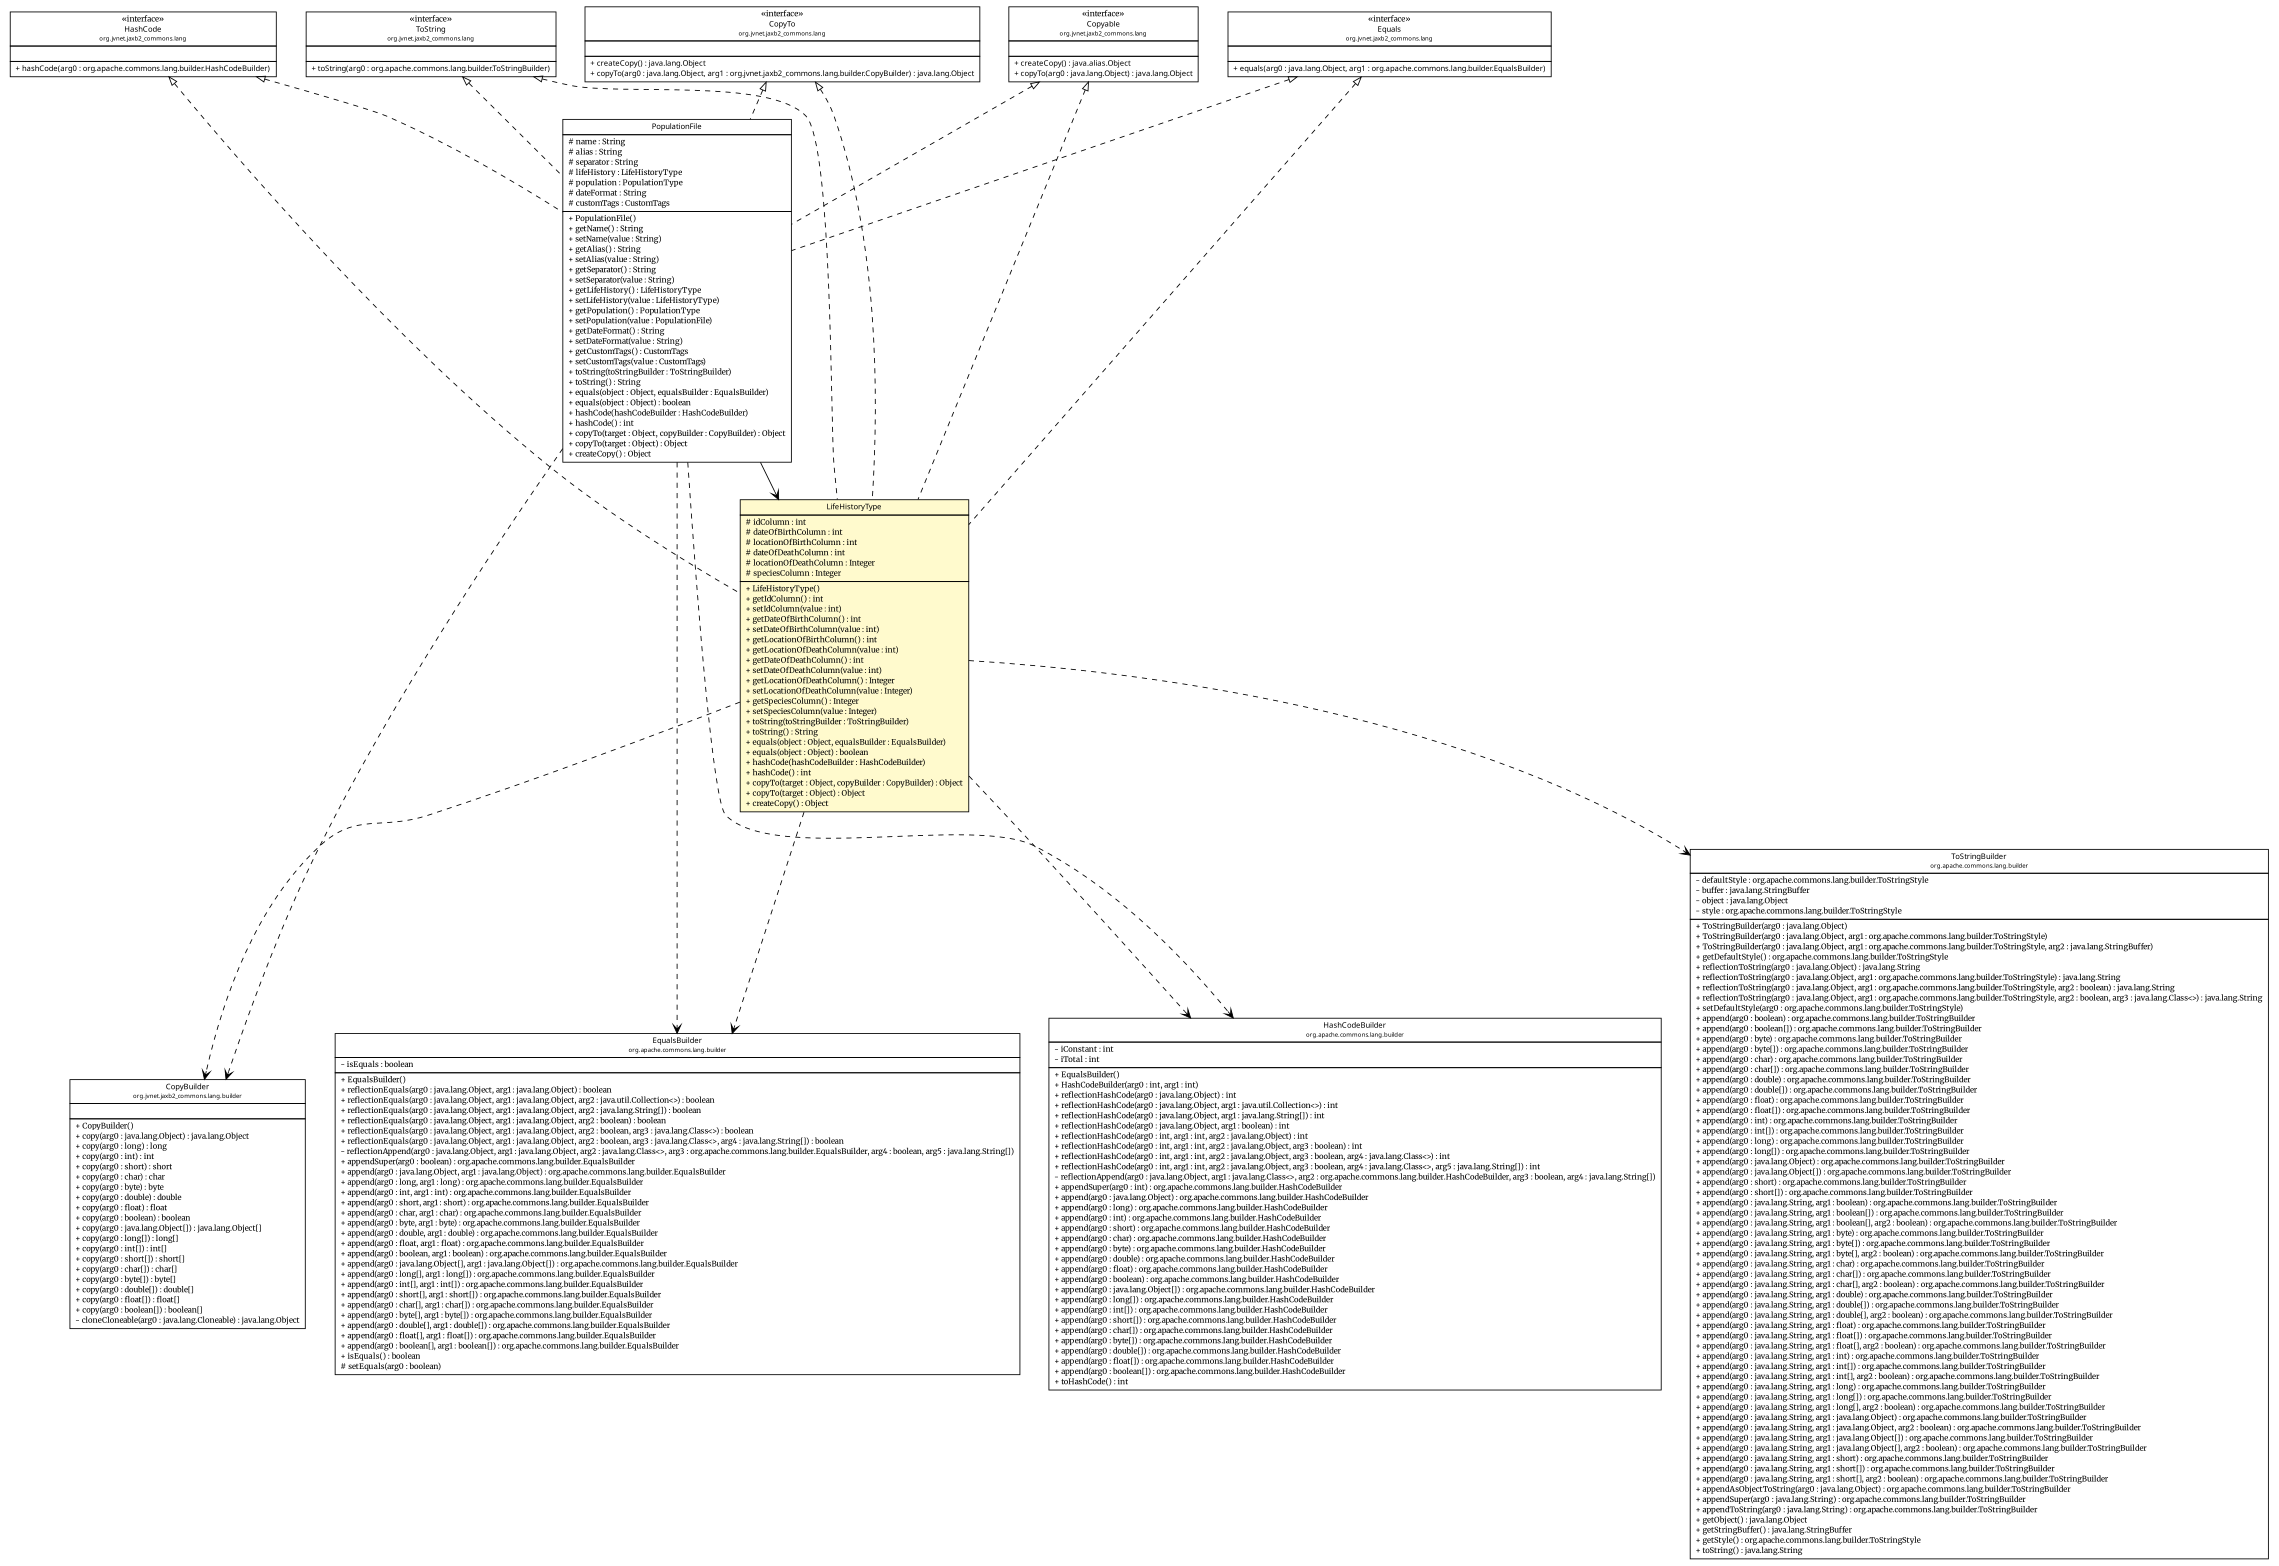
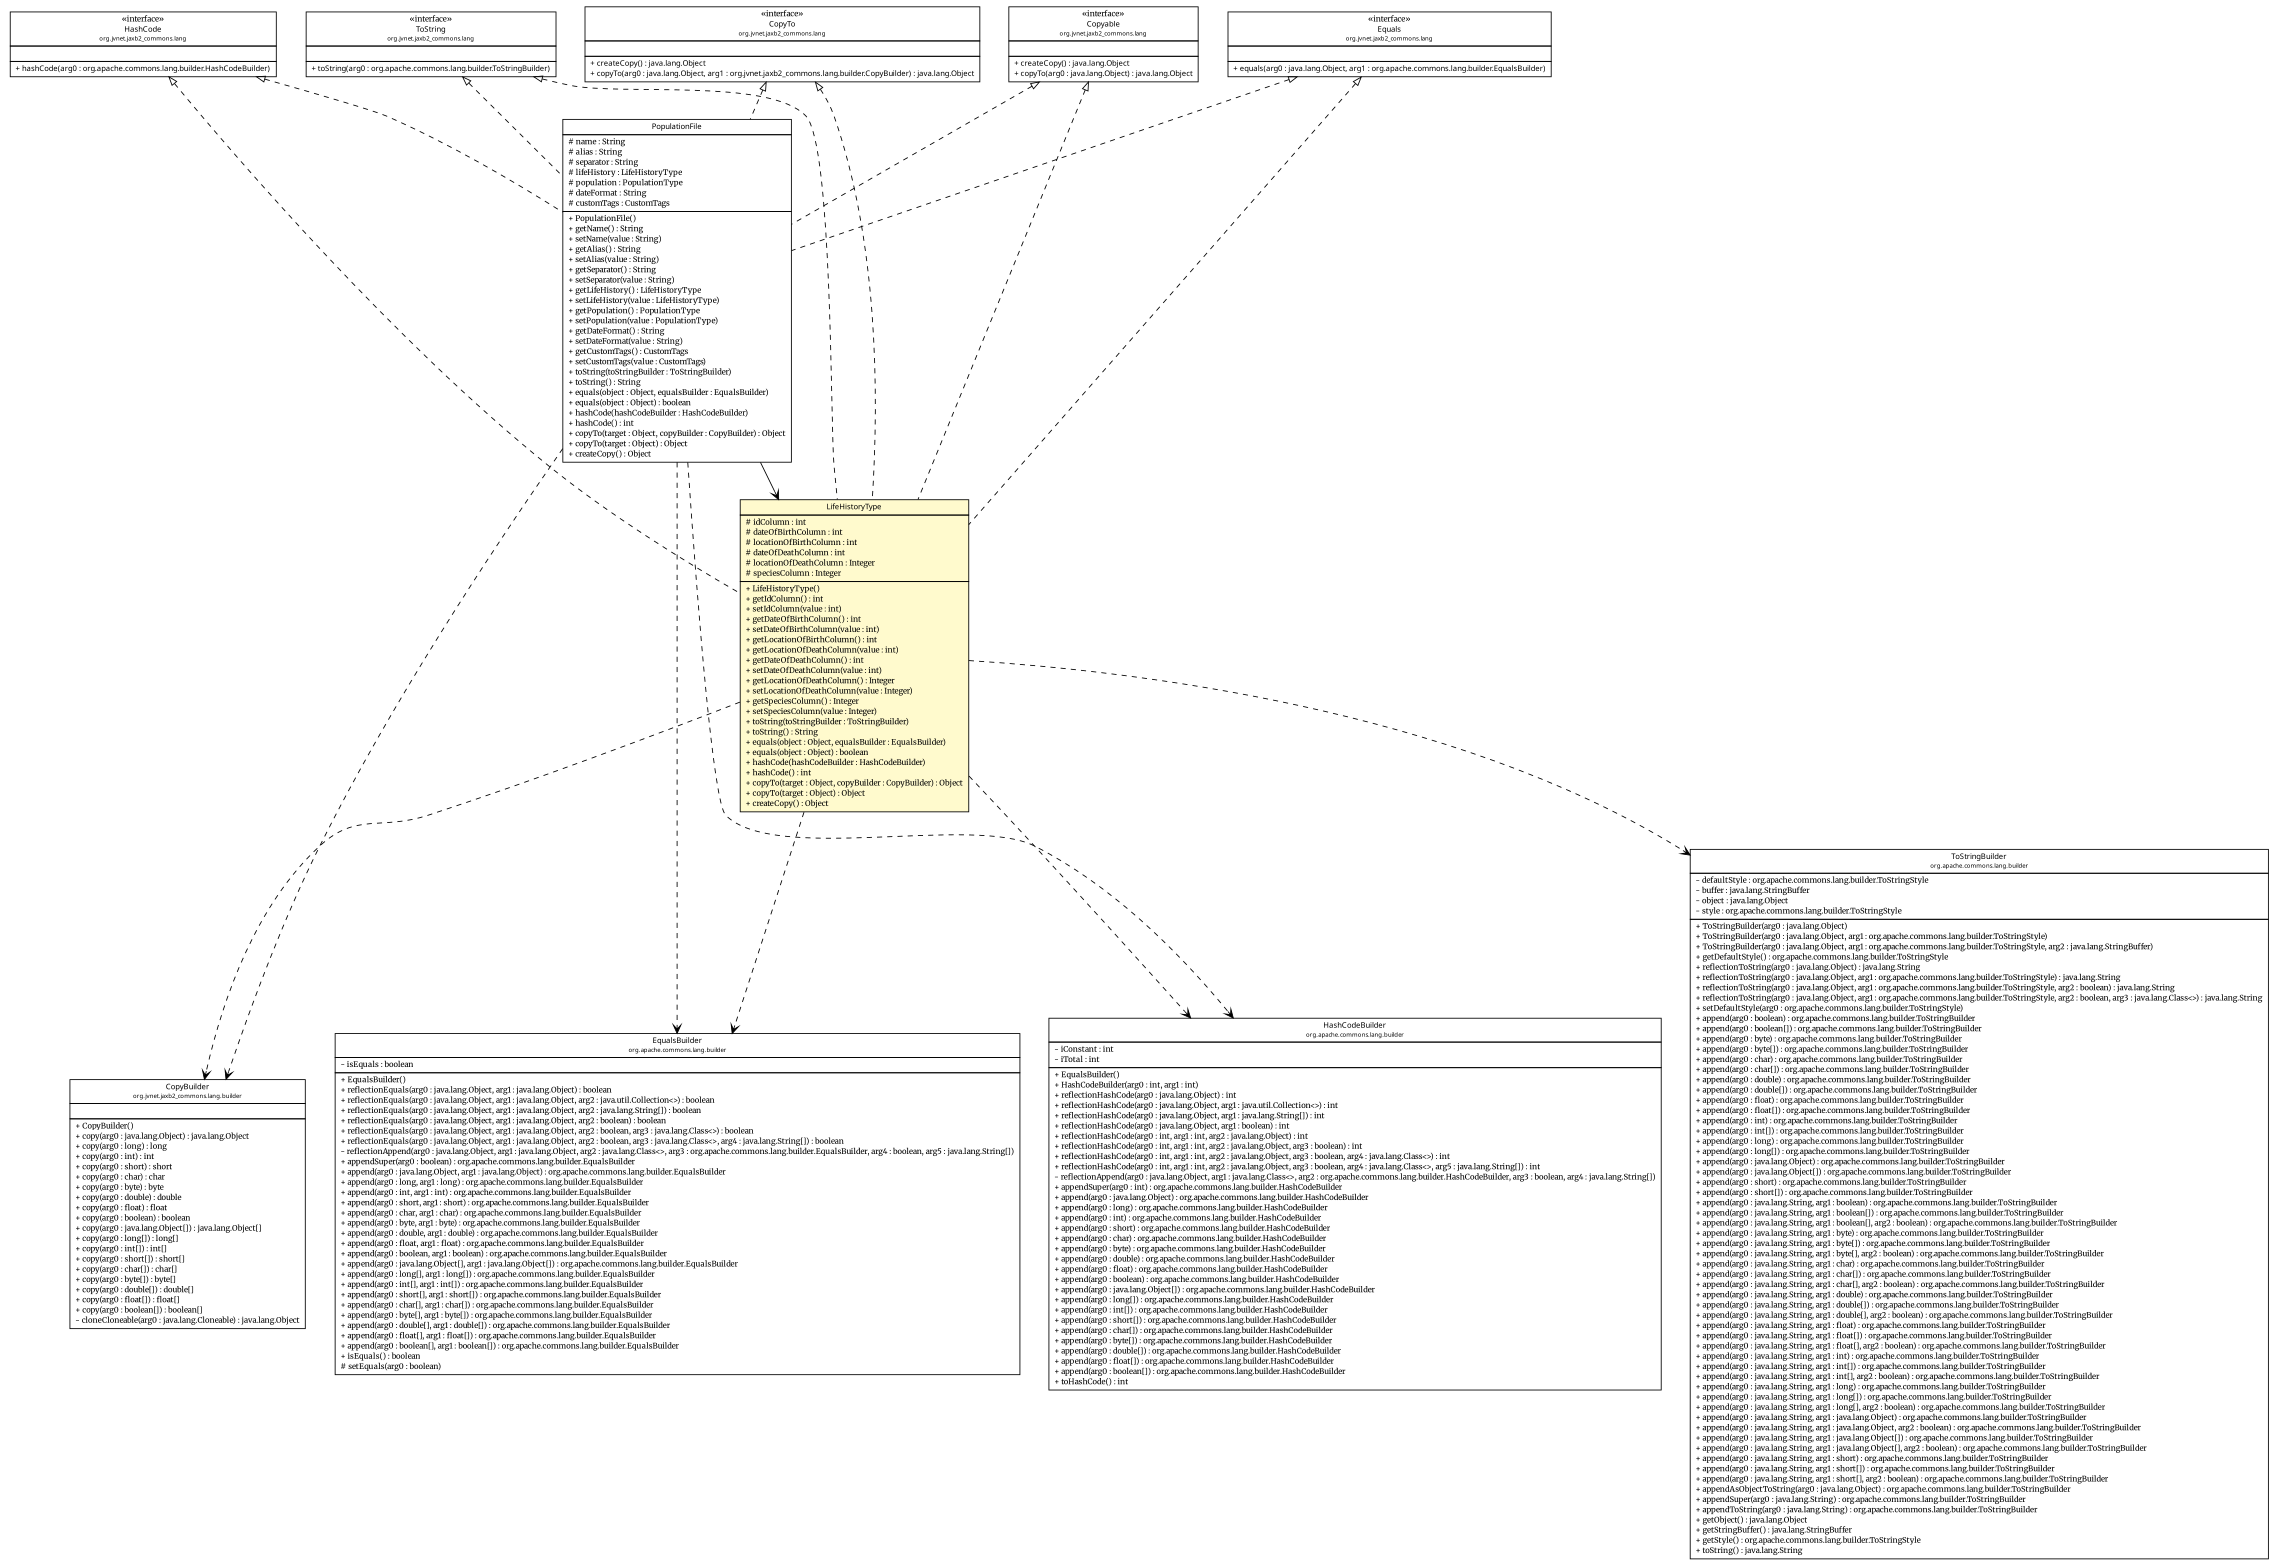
node "Copyable": text "+ createCopy() : java.alias.Object" -> "+ createCopy() : java.lang.Object"
node "PopulationFile": text "+ setPopulation(value : PopulationFile)" -> "+ setPopulation(value : PopulationType)"
